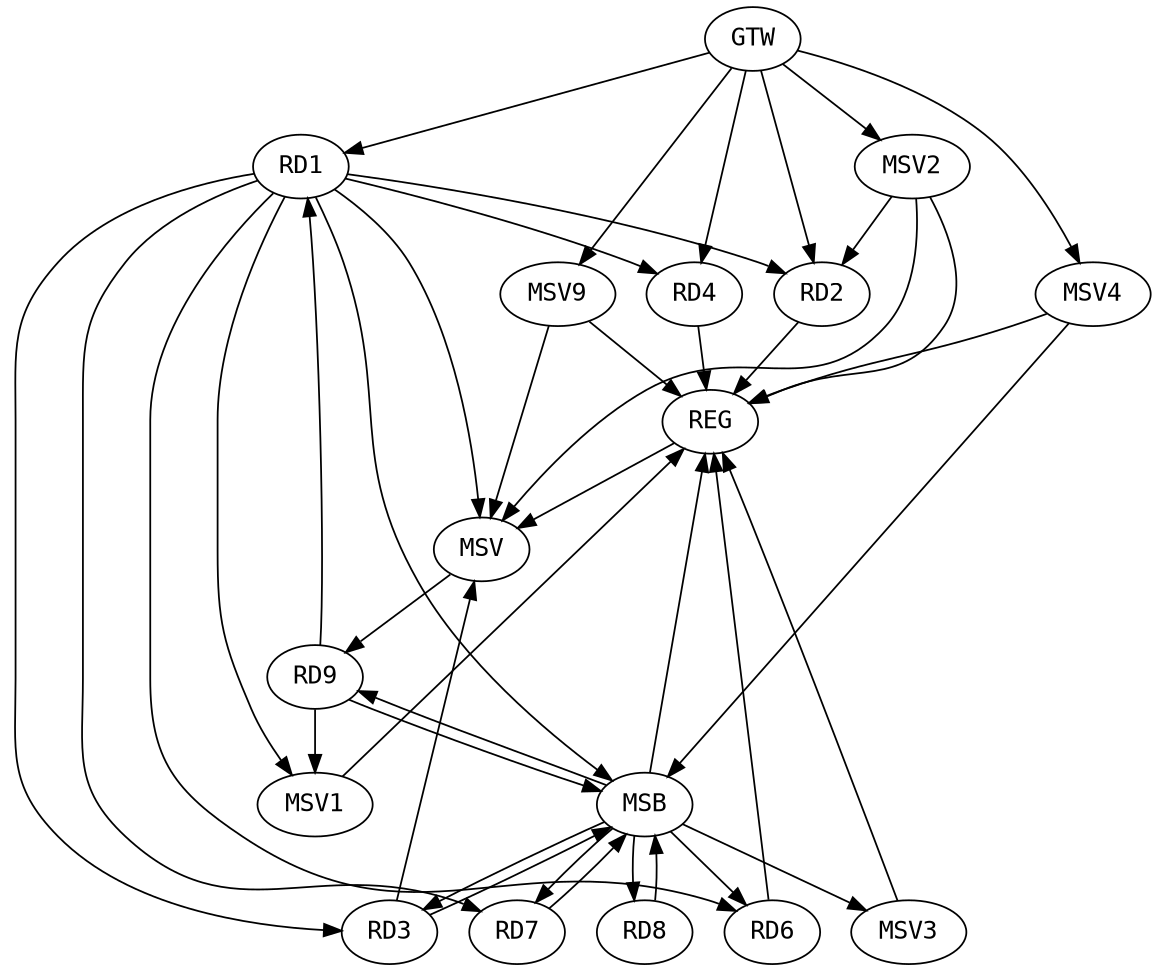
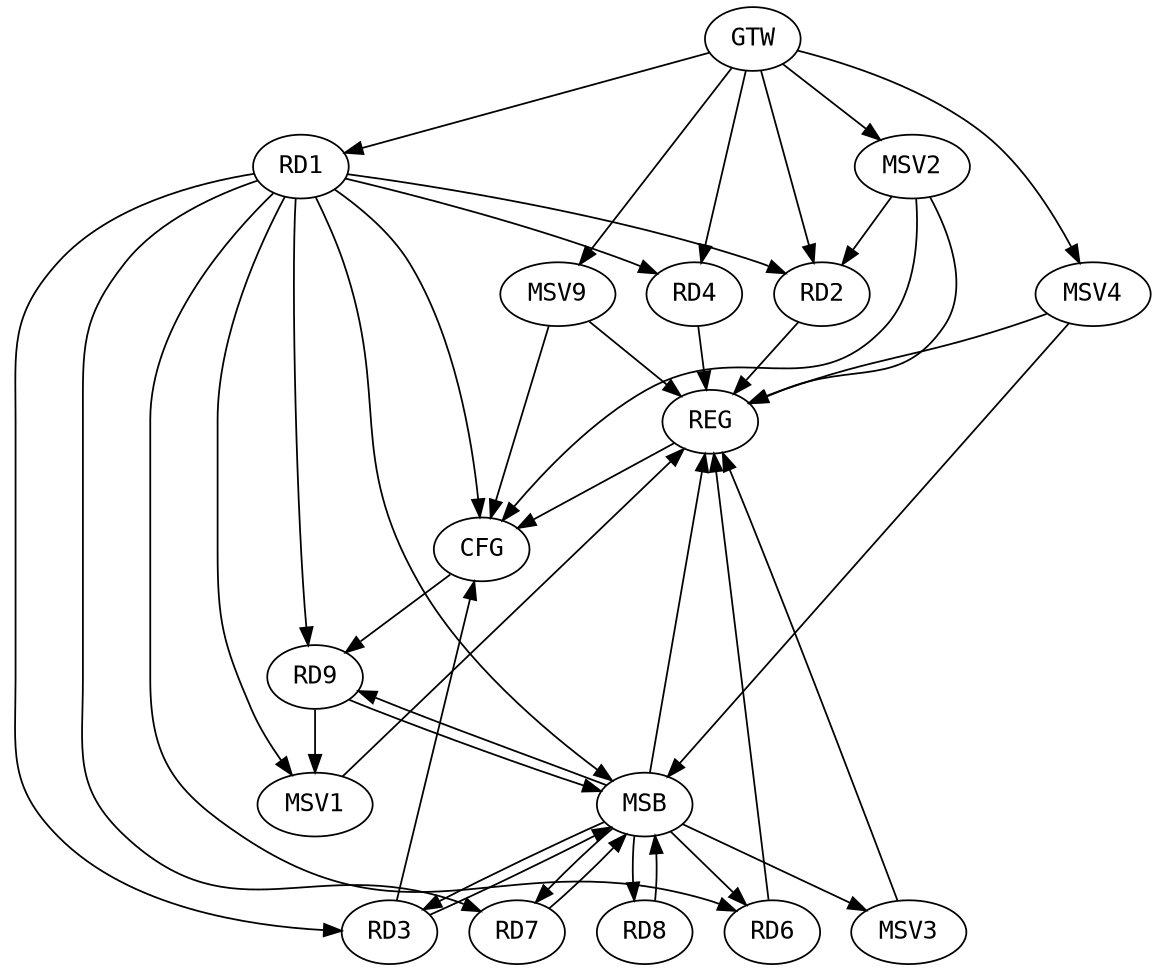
edge "RD9" -> "RD1": reversed
node "MSV": label "MSV" -> "CFG"
